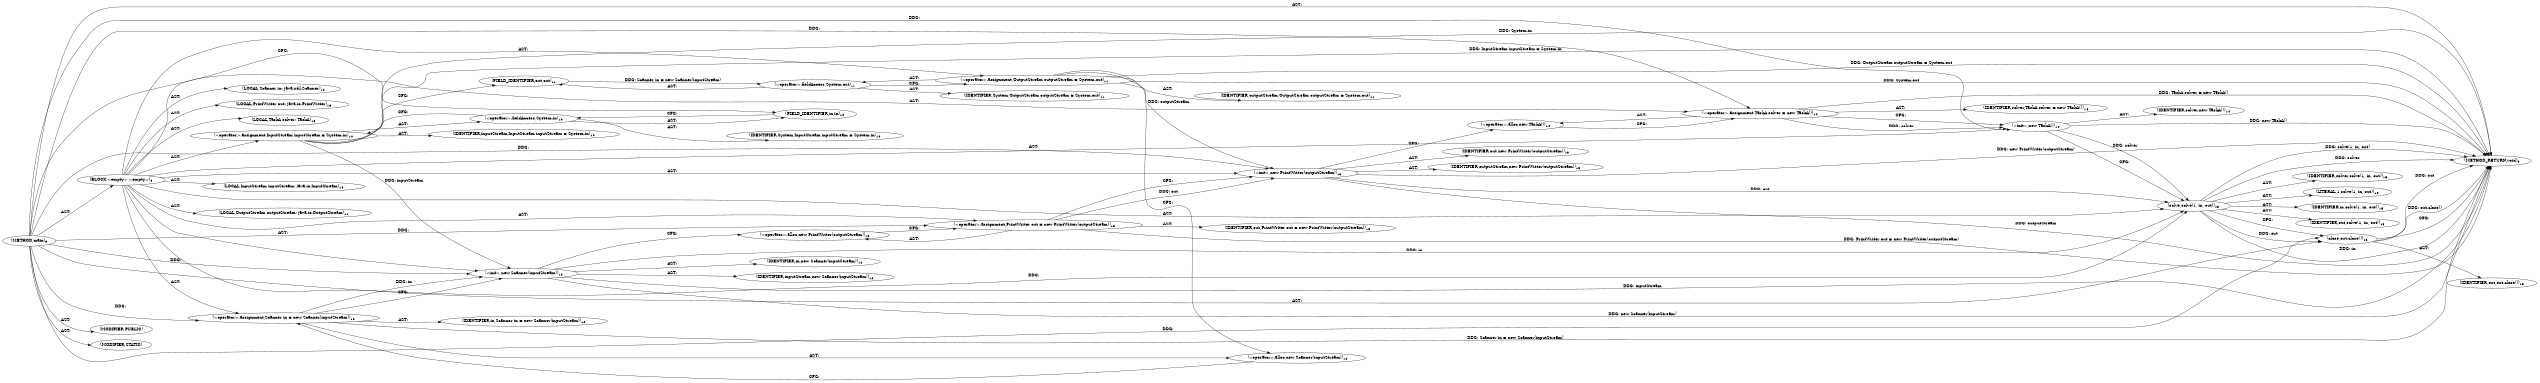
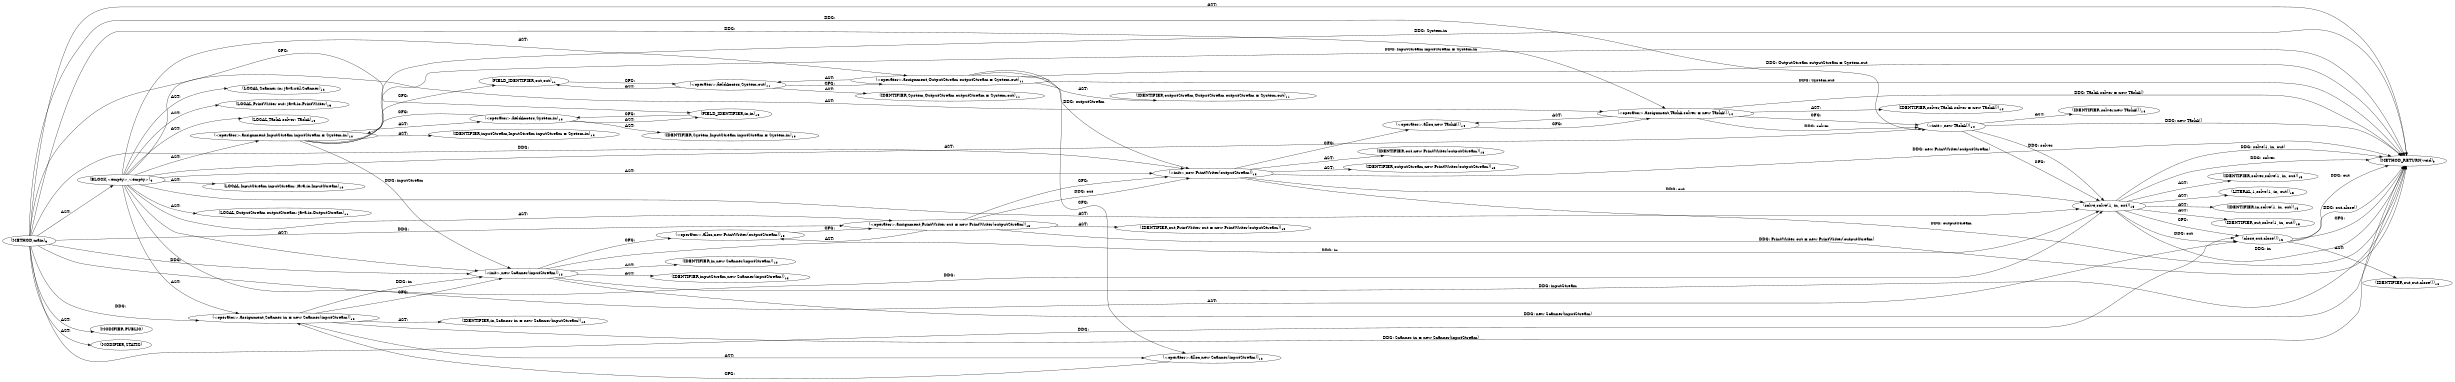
edge "(FIELD_IDENTIFIER,out,out)" -> "(<operator>.fieldAccess,System.out)": label "DDG: Scanner in = new Scanner(inputStream)" -> "CFG: "
